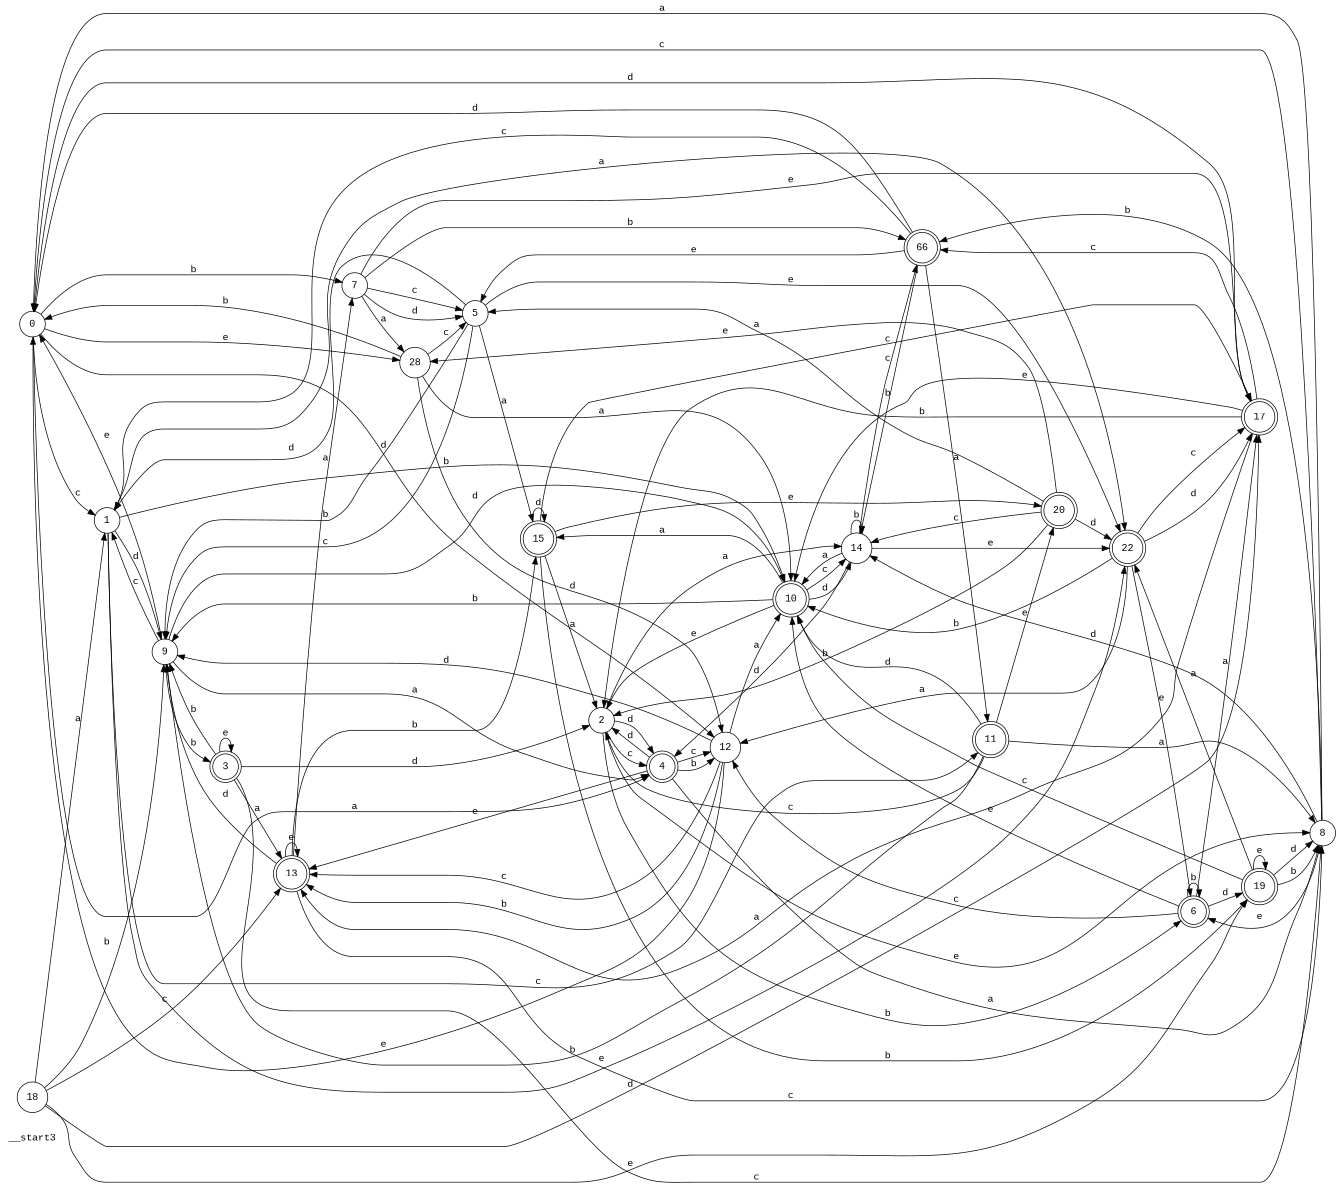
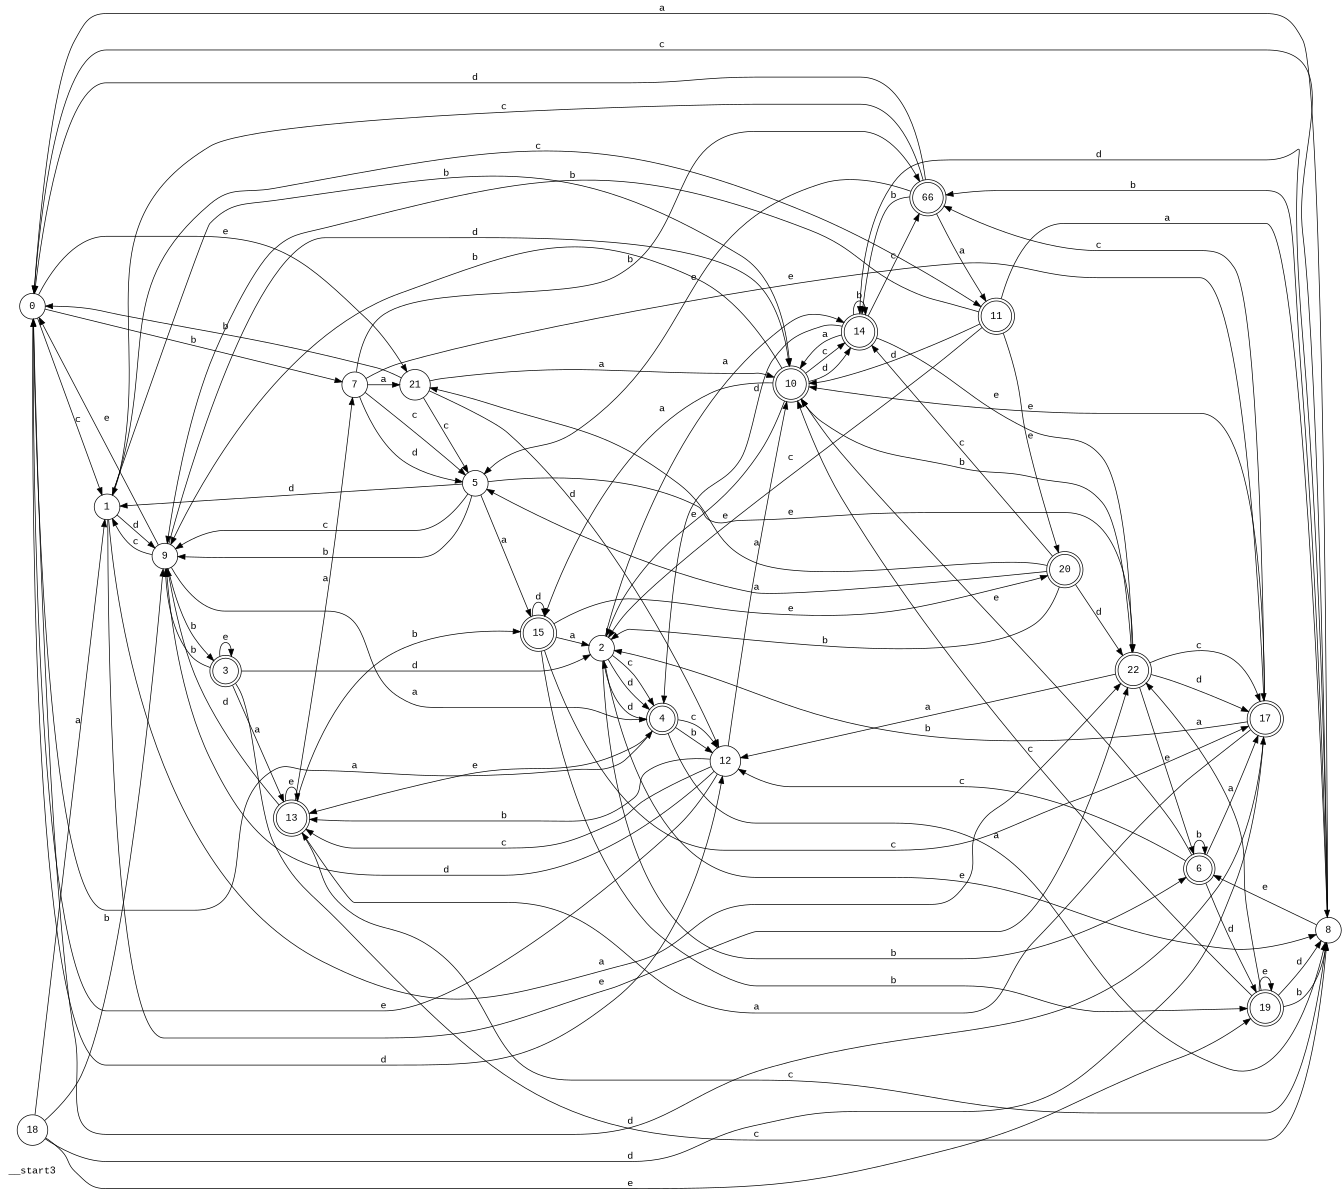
node "28": label "28" -> "21"
node "14": shape circle -> doublecircle
edge "18" -> "13": removed, label "c"
